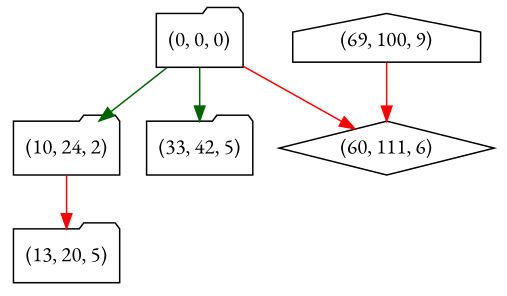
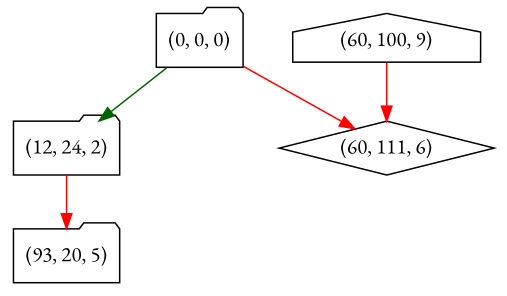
node "(69, 100, 9)": label "(69, 100, 9)" -> "(60, 100, 9)"
node "(10, 24, 2)": label "(10, 24, 2)" -> "(12, 24, 2)"
node "(33, 42, 5)": removed
node "(13, 20, 5)": label "(13, 20, 5)" -> "(93, 20, 5)"
